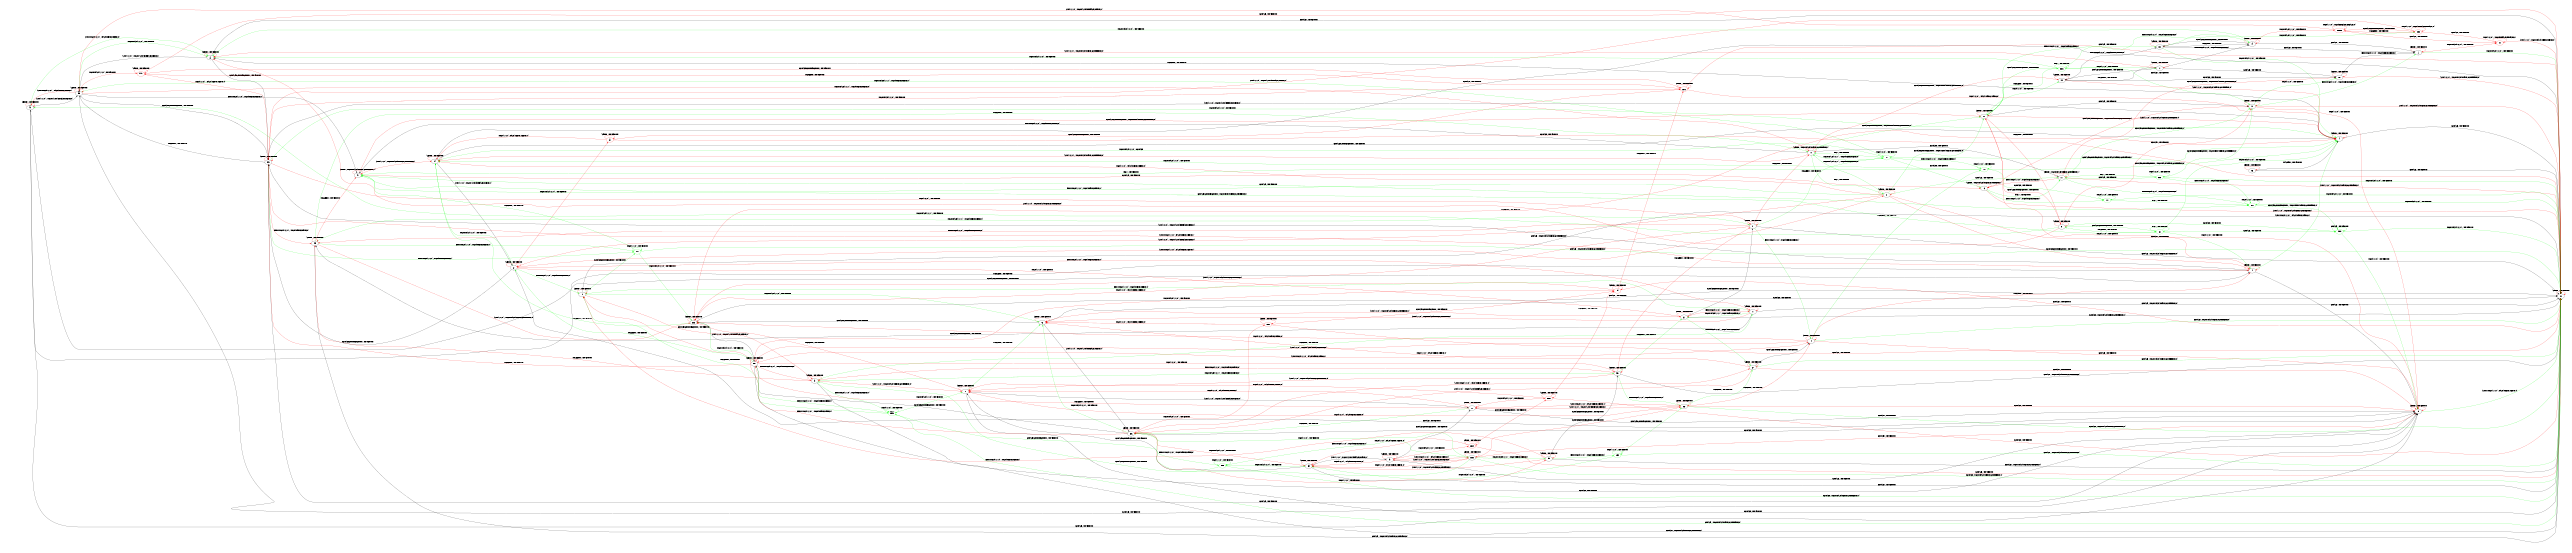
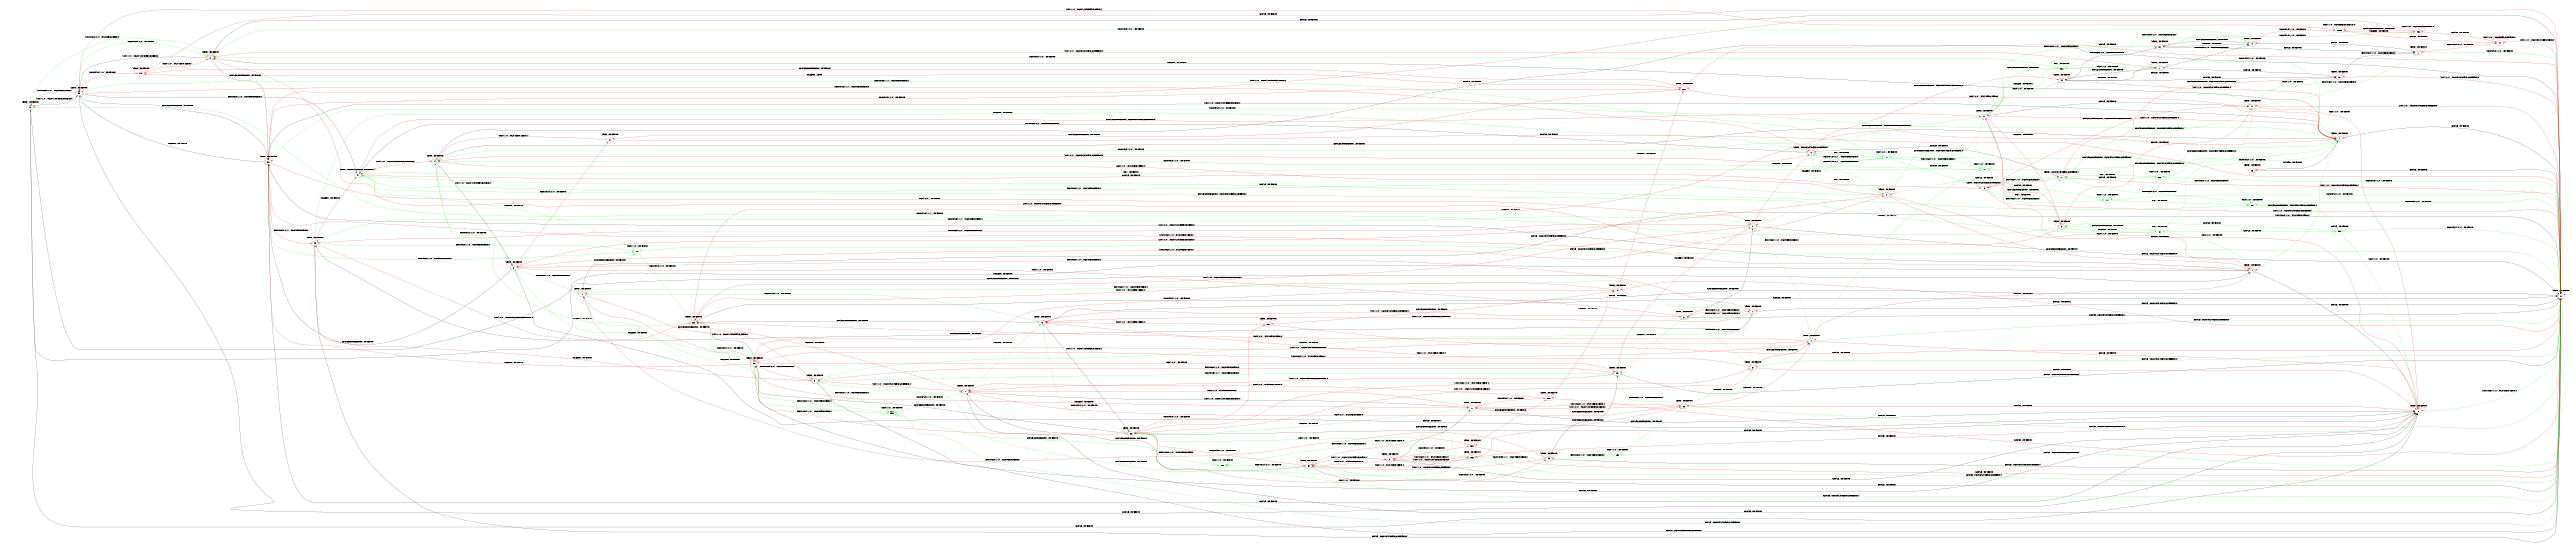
edge "ggg" -> "hhh": label "ACCEPT / TIMEOUT" -> "ACCEPT / SEND"
edge "hhh" -> "hh": now "hhh" -> "jj"
edge "vv" -> "d": label "ACK+RST(V,V,0) / CLOSE" -> "ACK+RST(V,V,0) / TIMEOUT"
